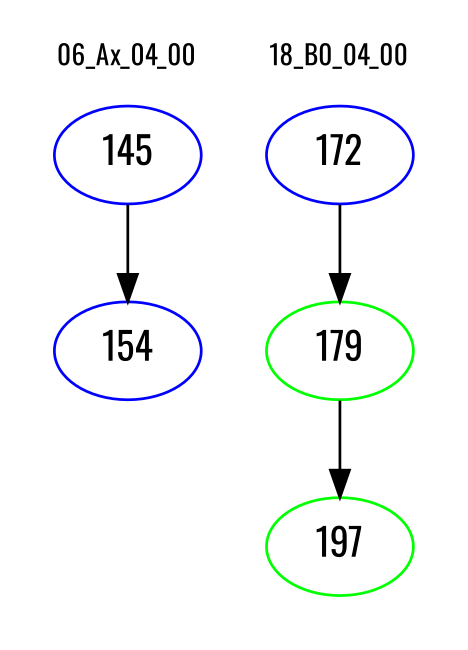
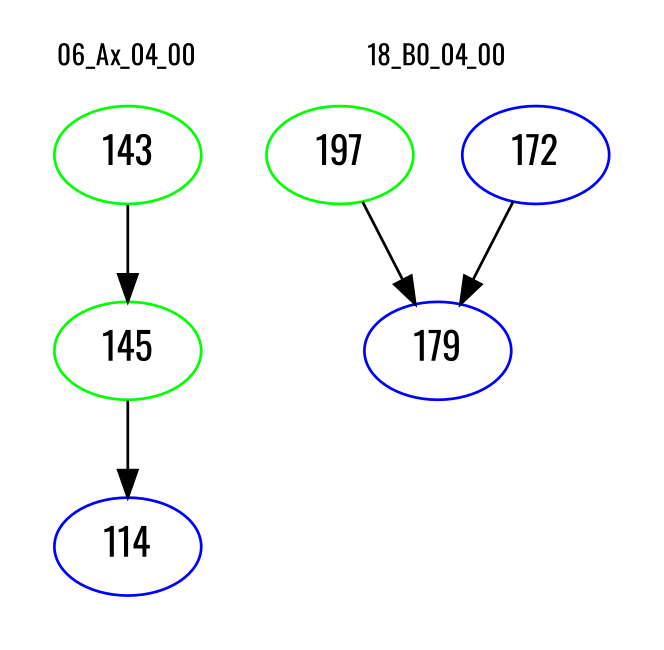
node "143": added
node "145": color blue -> green
node "154": label "154" -> "114"
node "179": color green -> blue
edge "179" -> "197": reversed
